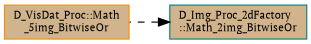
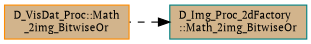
node "D_VisDat_Proc::Math _5img_BitwiseOr": label "D_VisDat_Proc::Math _5img_BitwiseOr" -> "D_VisDat_Proc::Math _2img_BitwiseOr"
